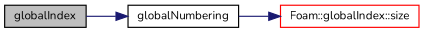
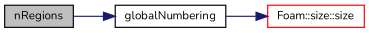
node "globalIndex": label "globalIndex" -> "nRegions"
node "Foam::globalIndex::size": label "Foam::globalIndex::size" -> "Foam::size::size"
